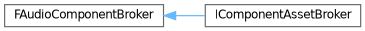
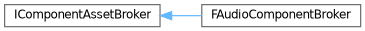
edge "IComponentAssetBroker" -> "FAudioComponentBroker": reversed
